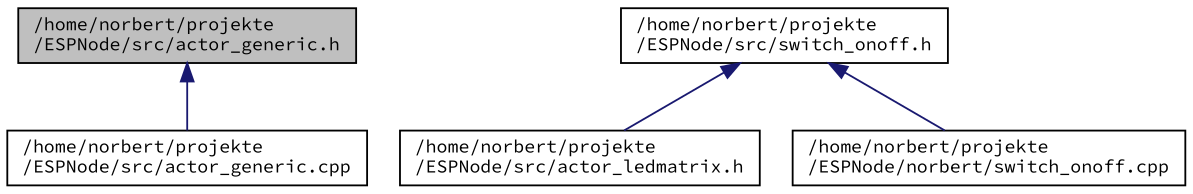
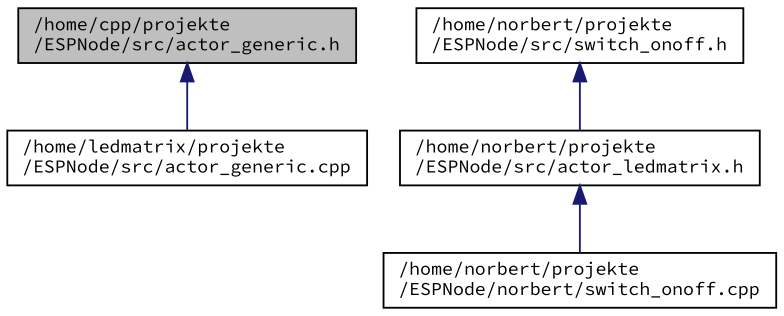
node "/home/norbert/projekte /ESPNode/src/actor_generic.h": label "/home/norbert/projekte /ESPNode/src/actor_generic.h" -> "/home/cpp/projekte /ESPNode/src/actor_generic.h"
edge "/home/norbert/projekte /ESPNode/norbert/switch_onoff.cpp" -> "/home/norbert/projekte /ESPNode/src/switch_onoff.h": now "/home/norbert/projekte /ESPNode/norbert/switch_onoff.cpp" -> "/home/norbert/projekte /ESPNode/src/actor_ledmatrix.h"
node "/home/norbert/projekte /ESPNode/src/actor_generic.cpp": label "/home/norbert/projekte /ESPNode/src/actor_generic.cpp" -> "/home/ledmatrix/projekte /ESPNode/src/actor_generic.cpp"
